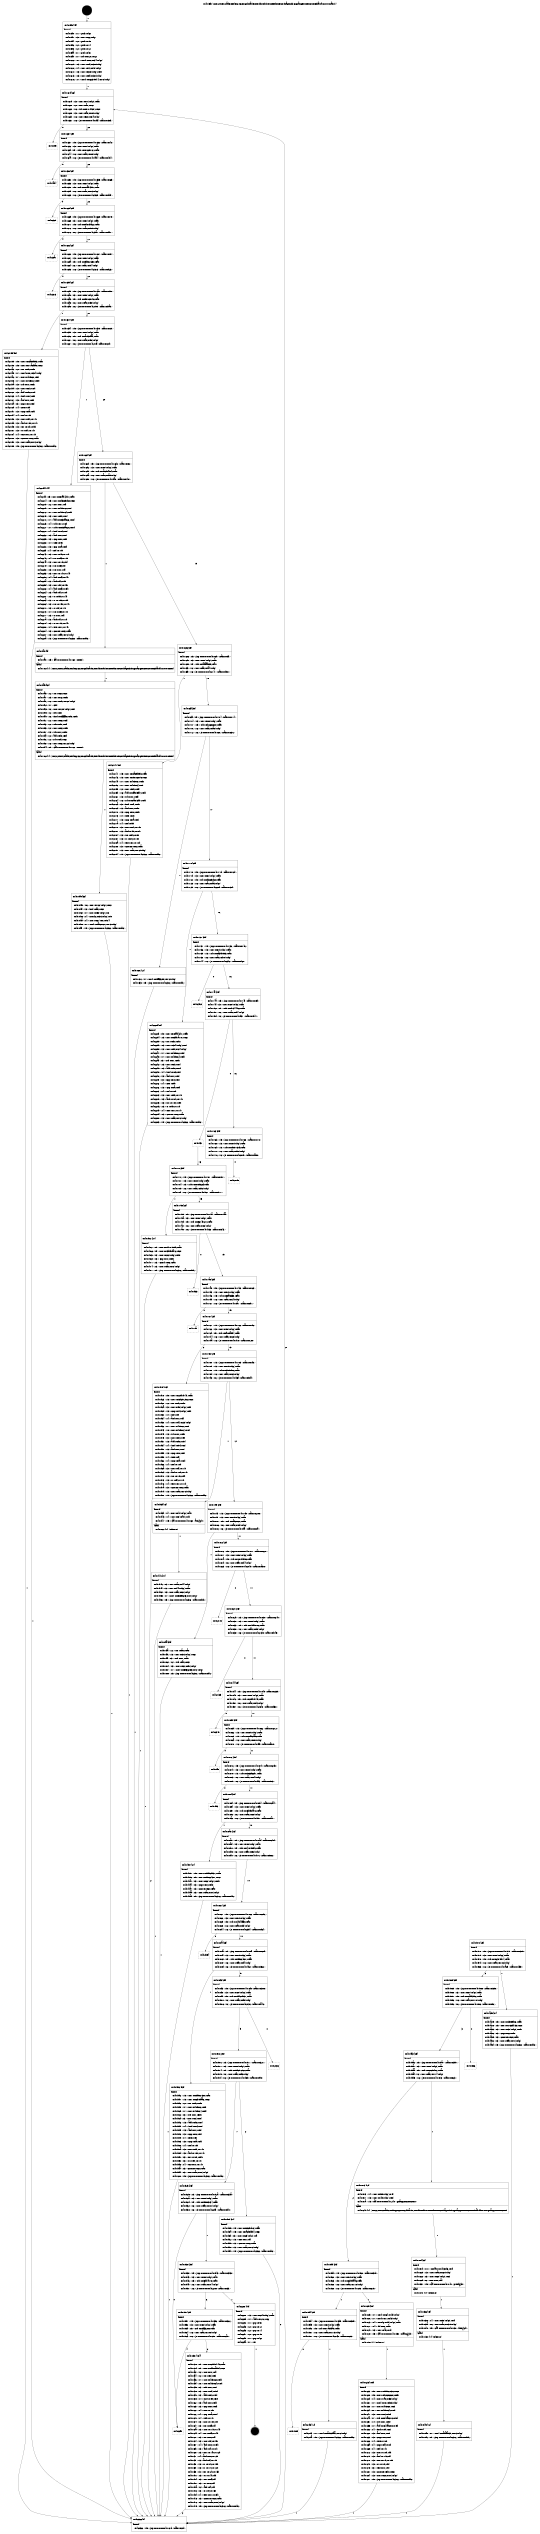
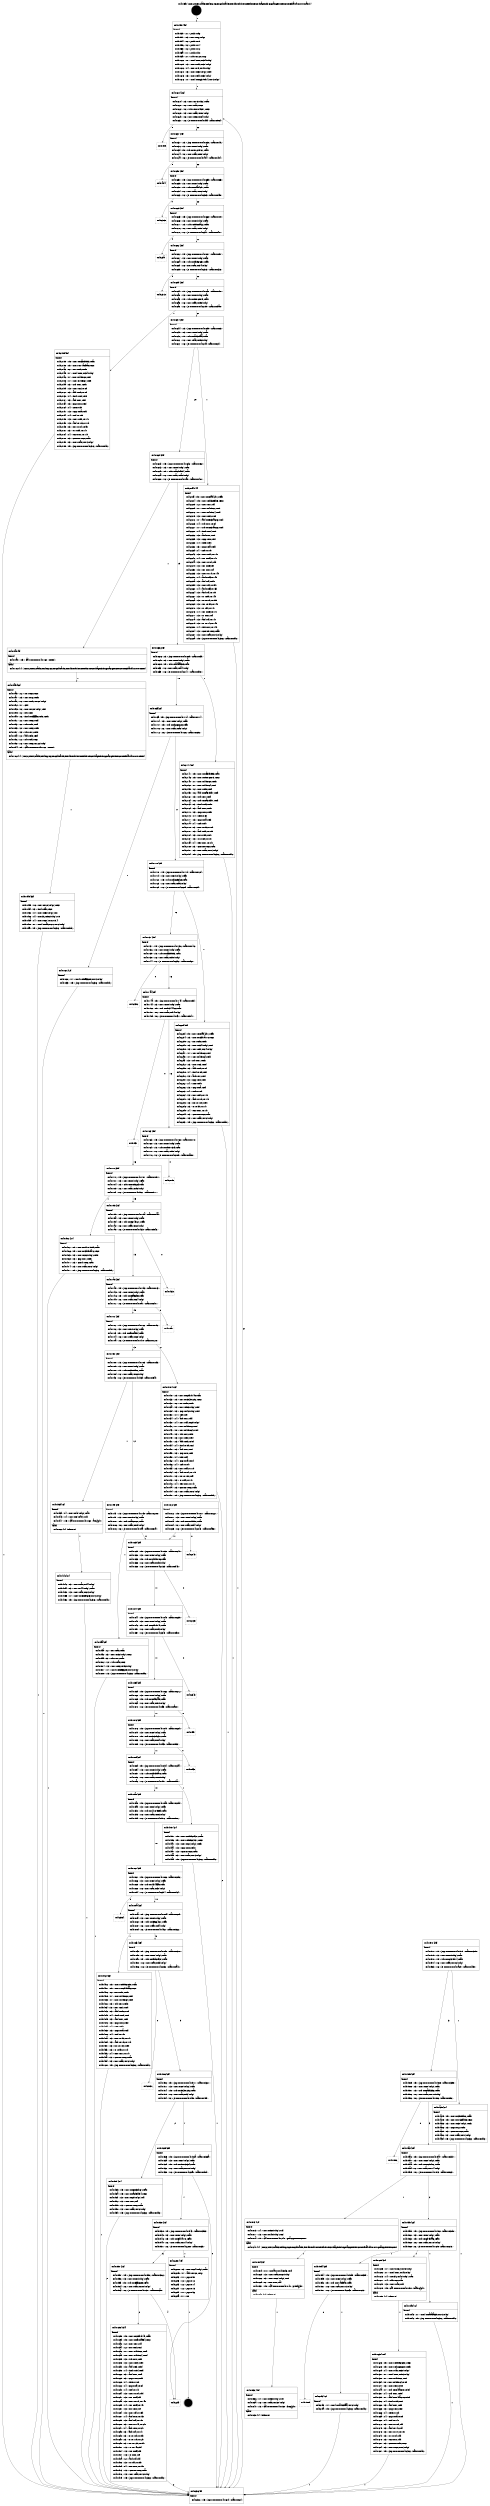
edge "0x4017f9 [25]" -> "0x401812 [25]": now "0x4017f9 [25]" -> "0x40182b [25]"
edge "0x401e36 [15]" -> "0x401e45 [12]": now "0x4019bb [25]" -> "0x401e45 [12]"
